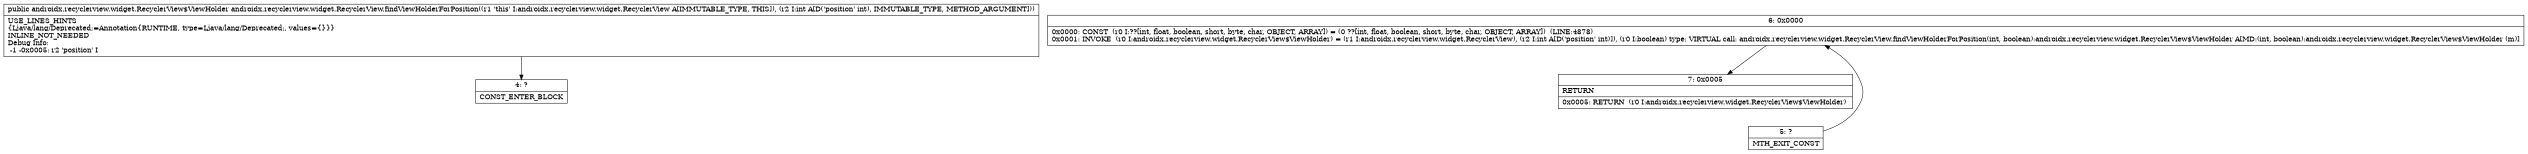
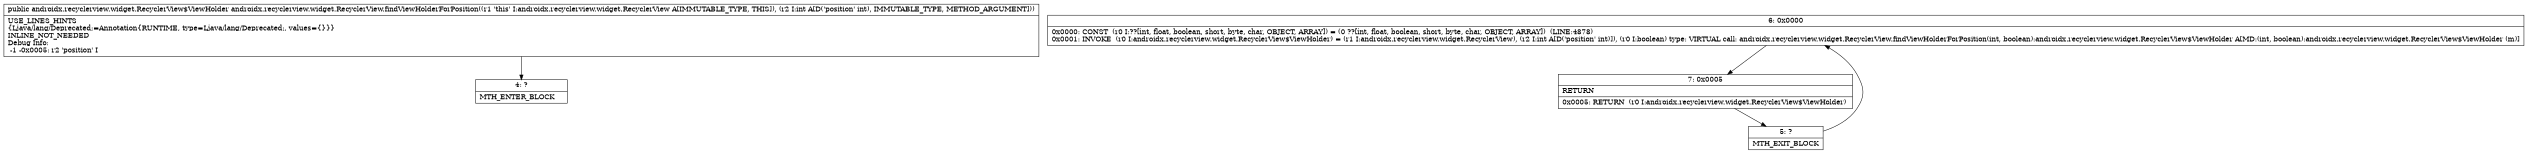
node "4: ?": text "CONST_ENTER_BLOCK" -> "MTH_ENTER_BLOCK"
edge "7: 0x0005" -> "5: ?": added
node "5: ?": text "MTH_EXIT_CONST" -> "MTH_EXIT_BLOCK"
